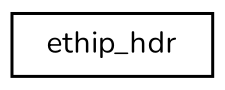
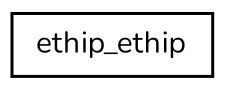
node "ethip_hdr": label "ethip_hdr" -> "ethip_ethip"
